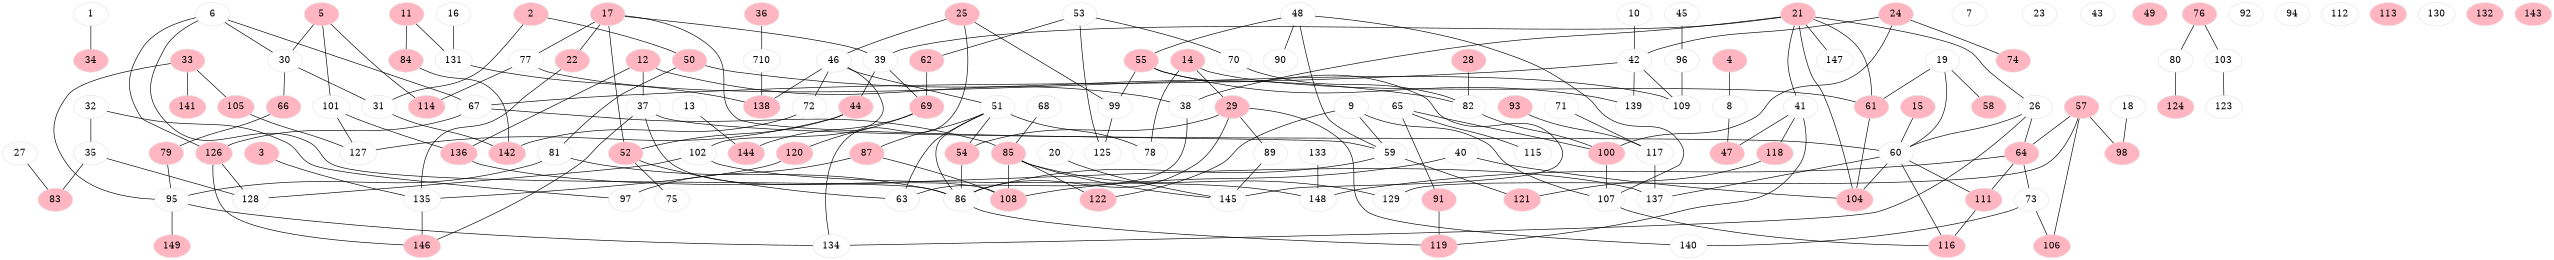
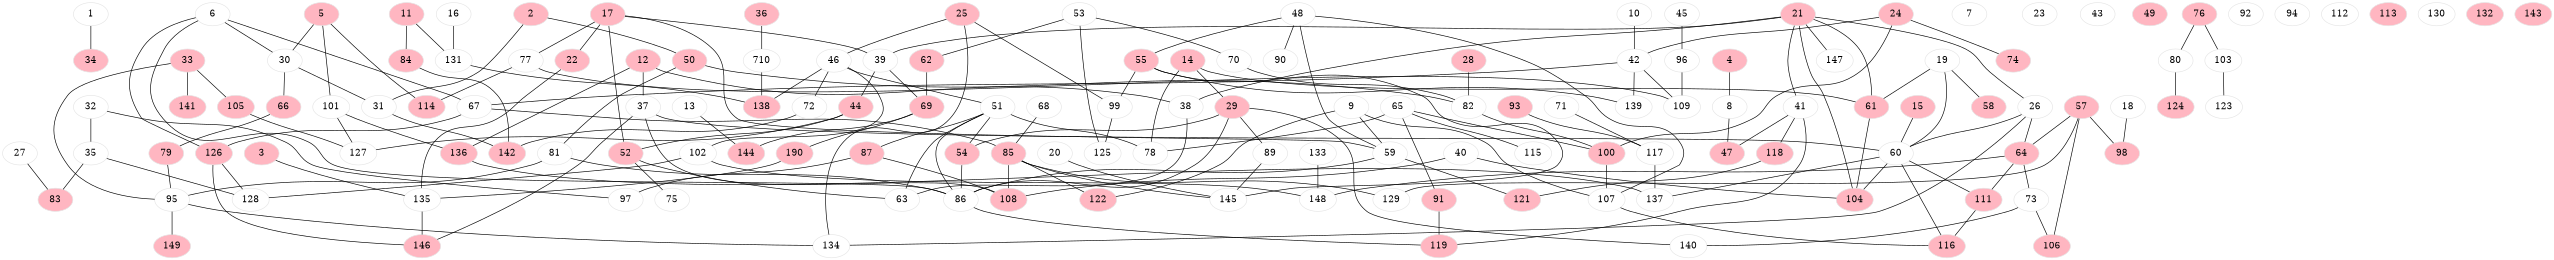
edge "65" -- "78": added
node "120": label "120" -> "190"
